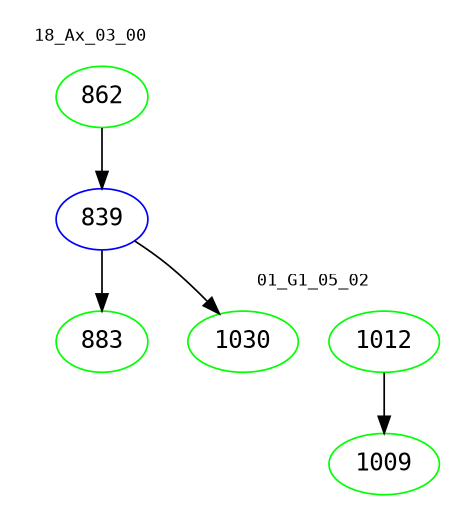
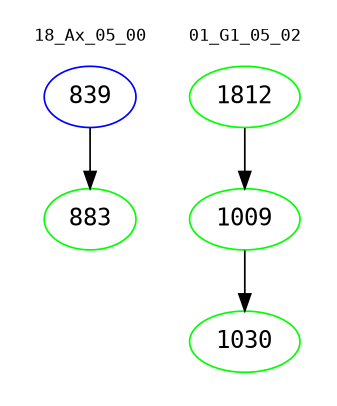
cluster "18_Ax_03_00": label "18_Ax_03_00" -> "18_Ax_05_00"
node "862": removed
edge "839" -> "1030": now "1009" -> "1030"
node "1012": label "1012" -> "1812"
